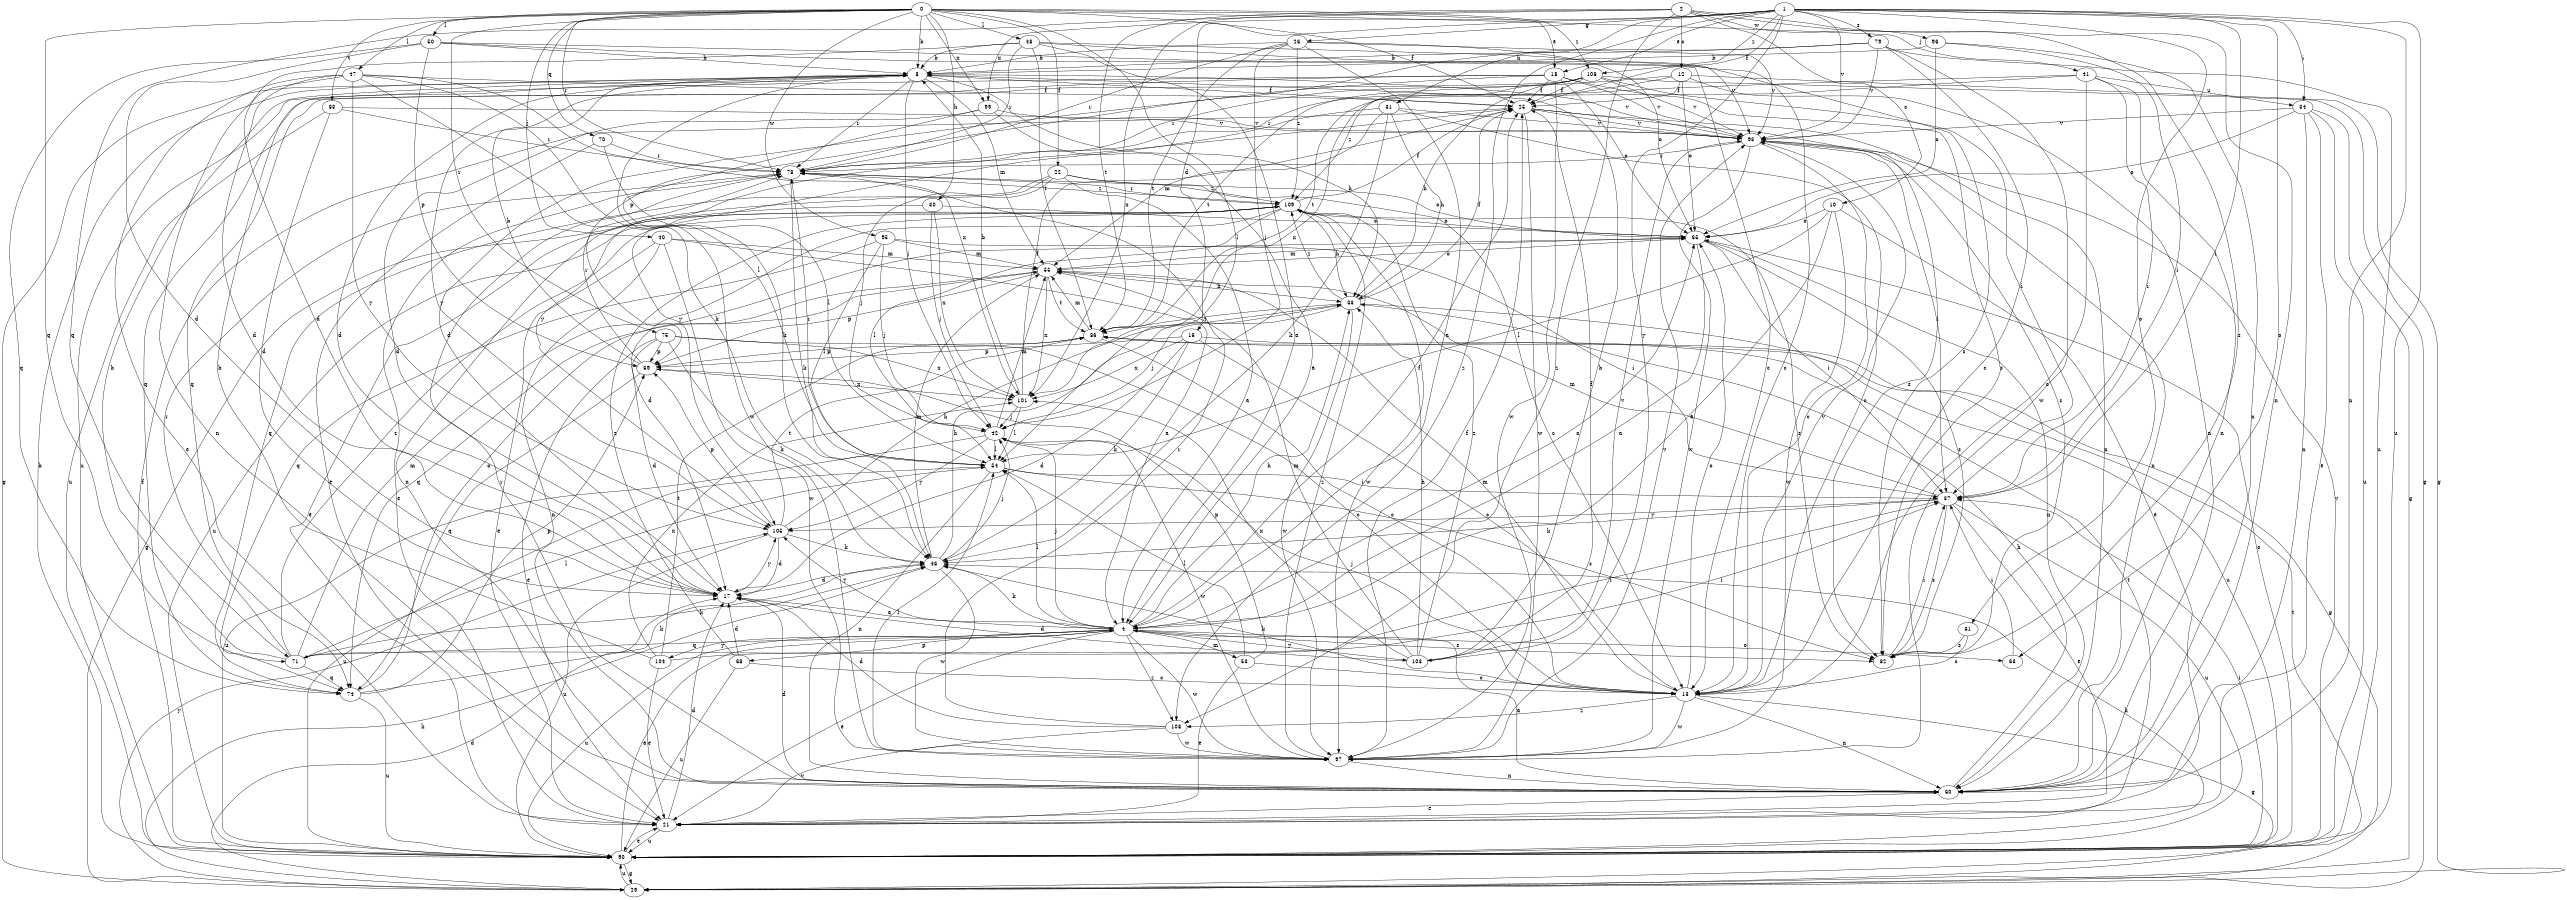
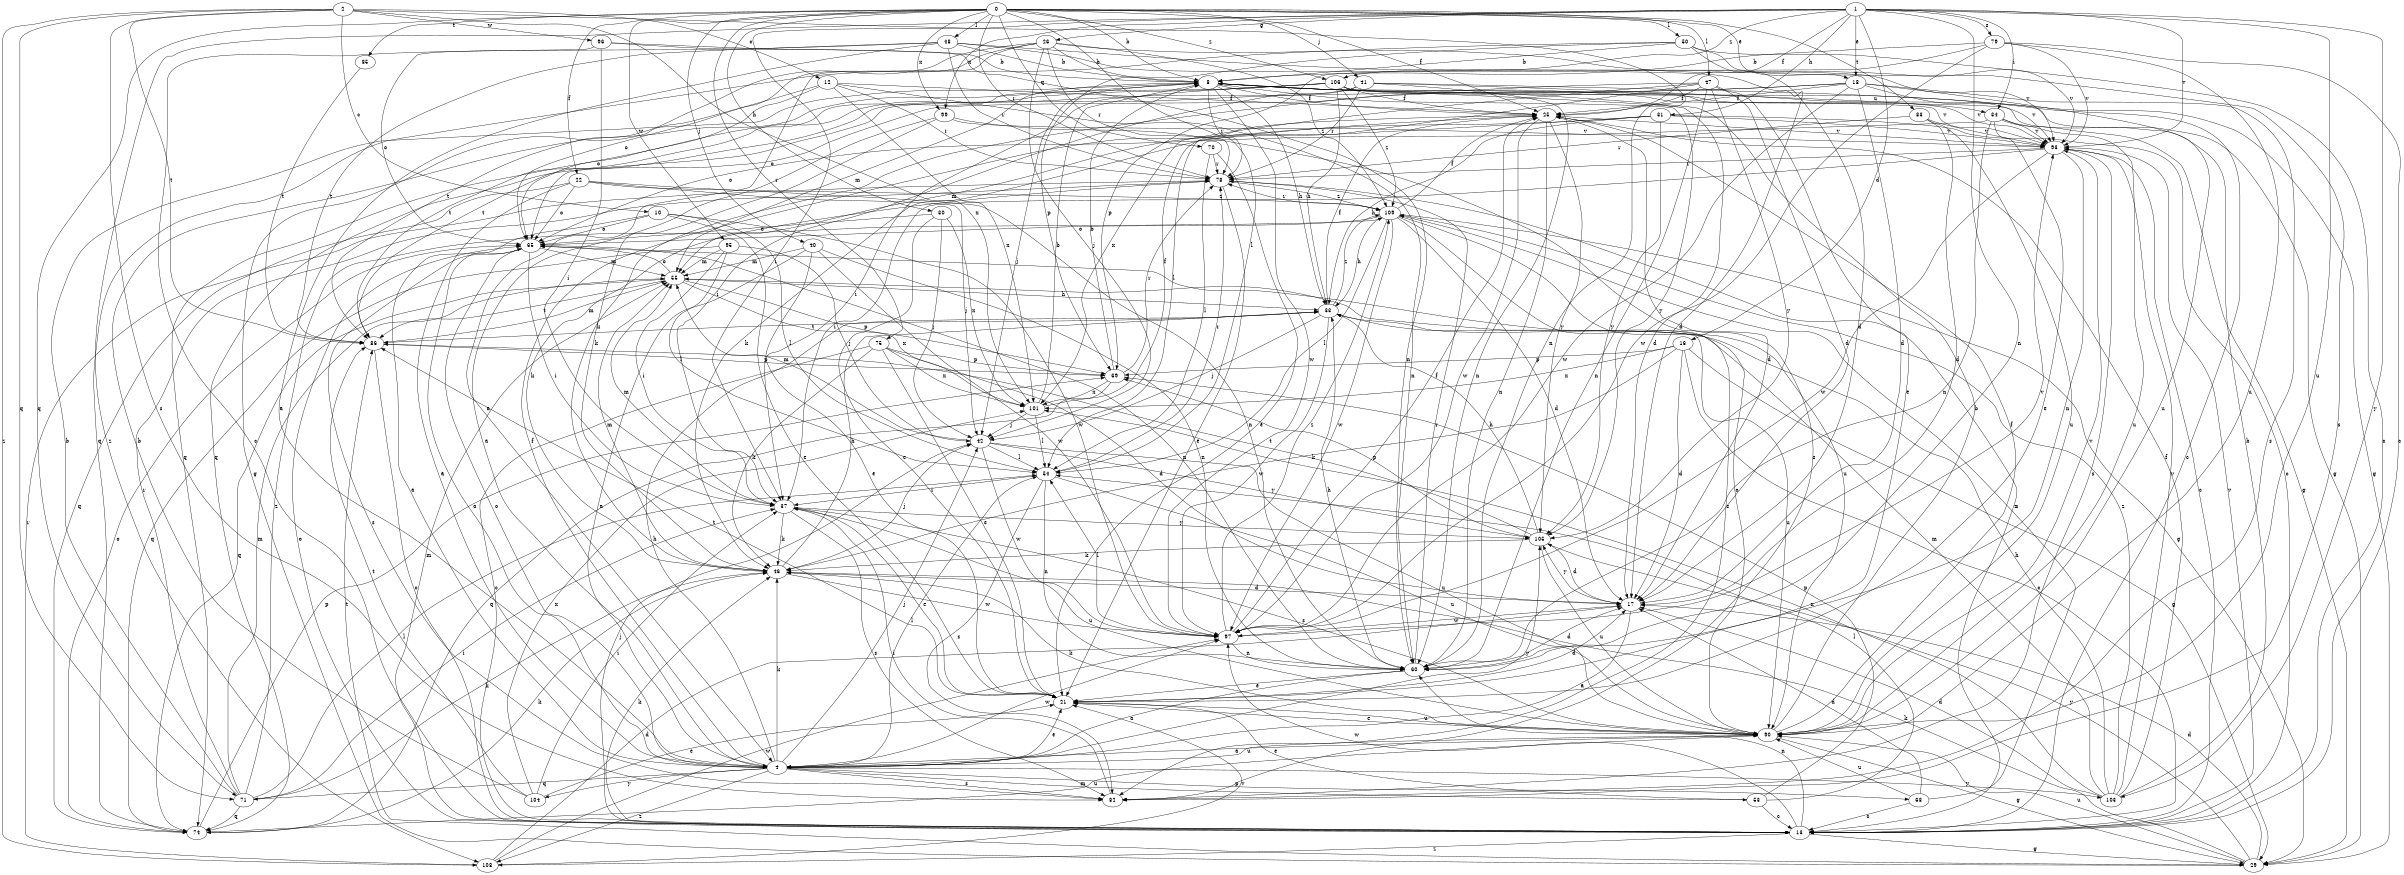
node "85": added
edge "17" -> "97": added, label "w"
node "61": removed
node "63": removed
edge "90" -> "37": label "i" -> "s"
